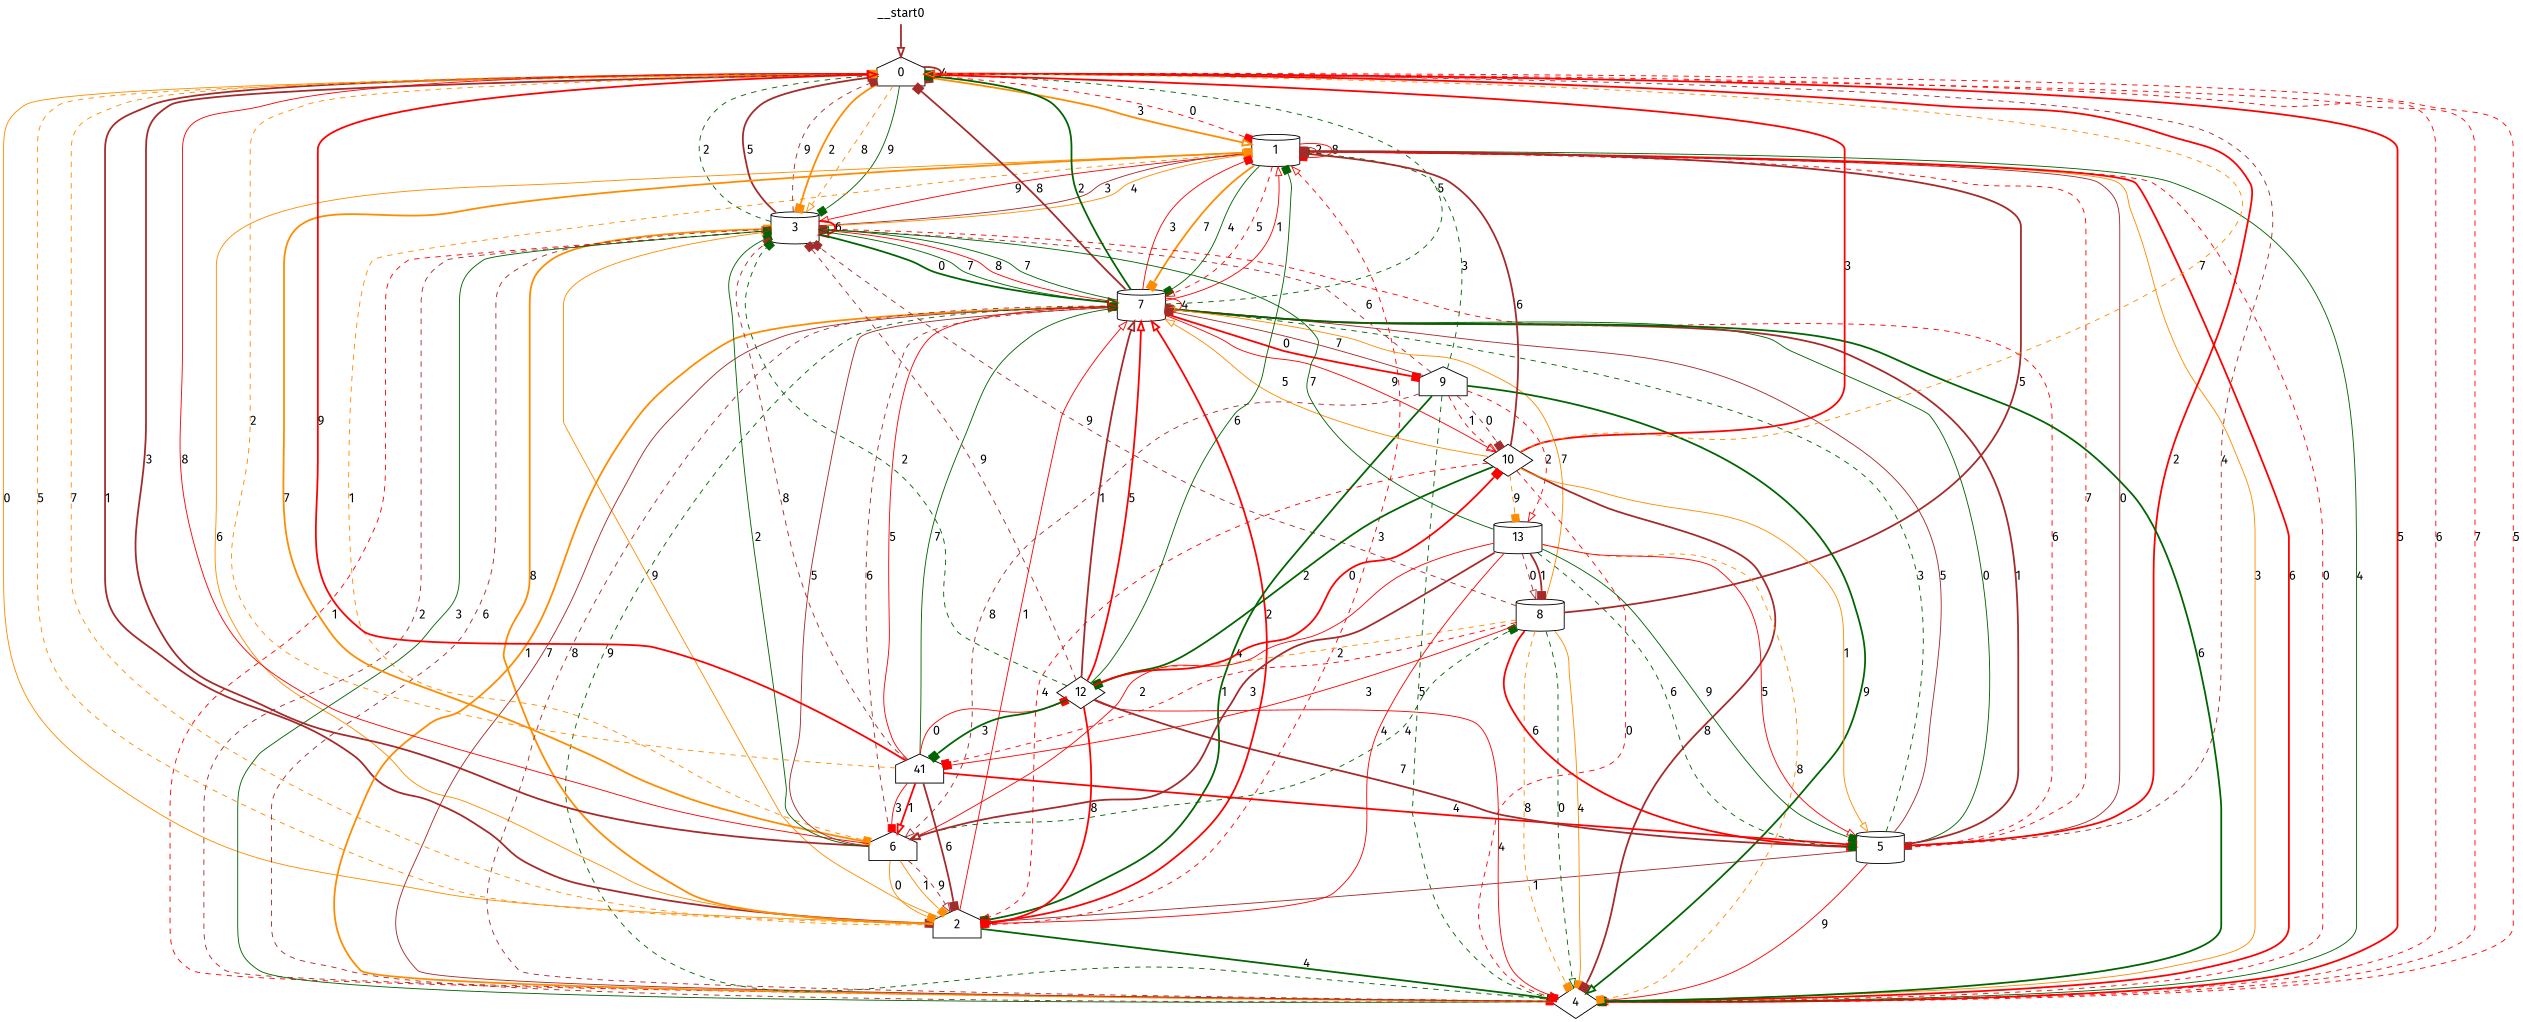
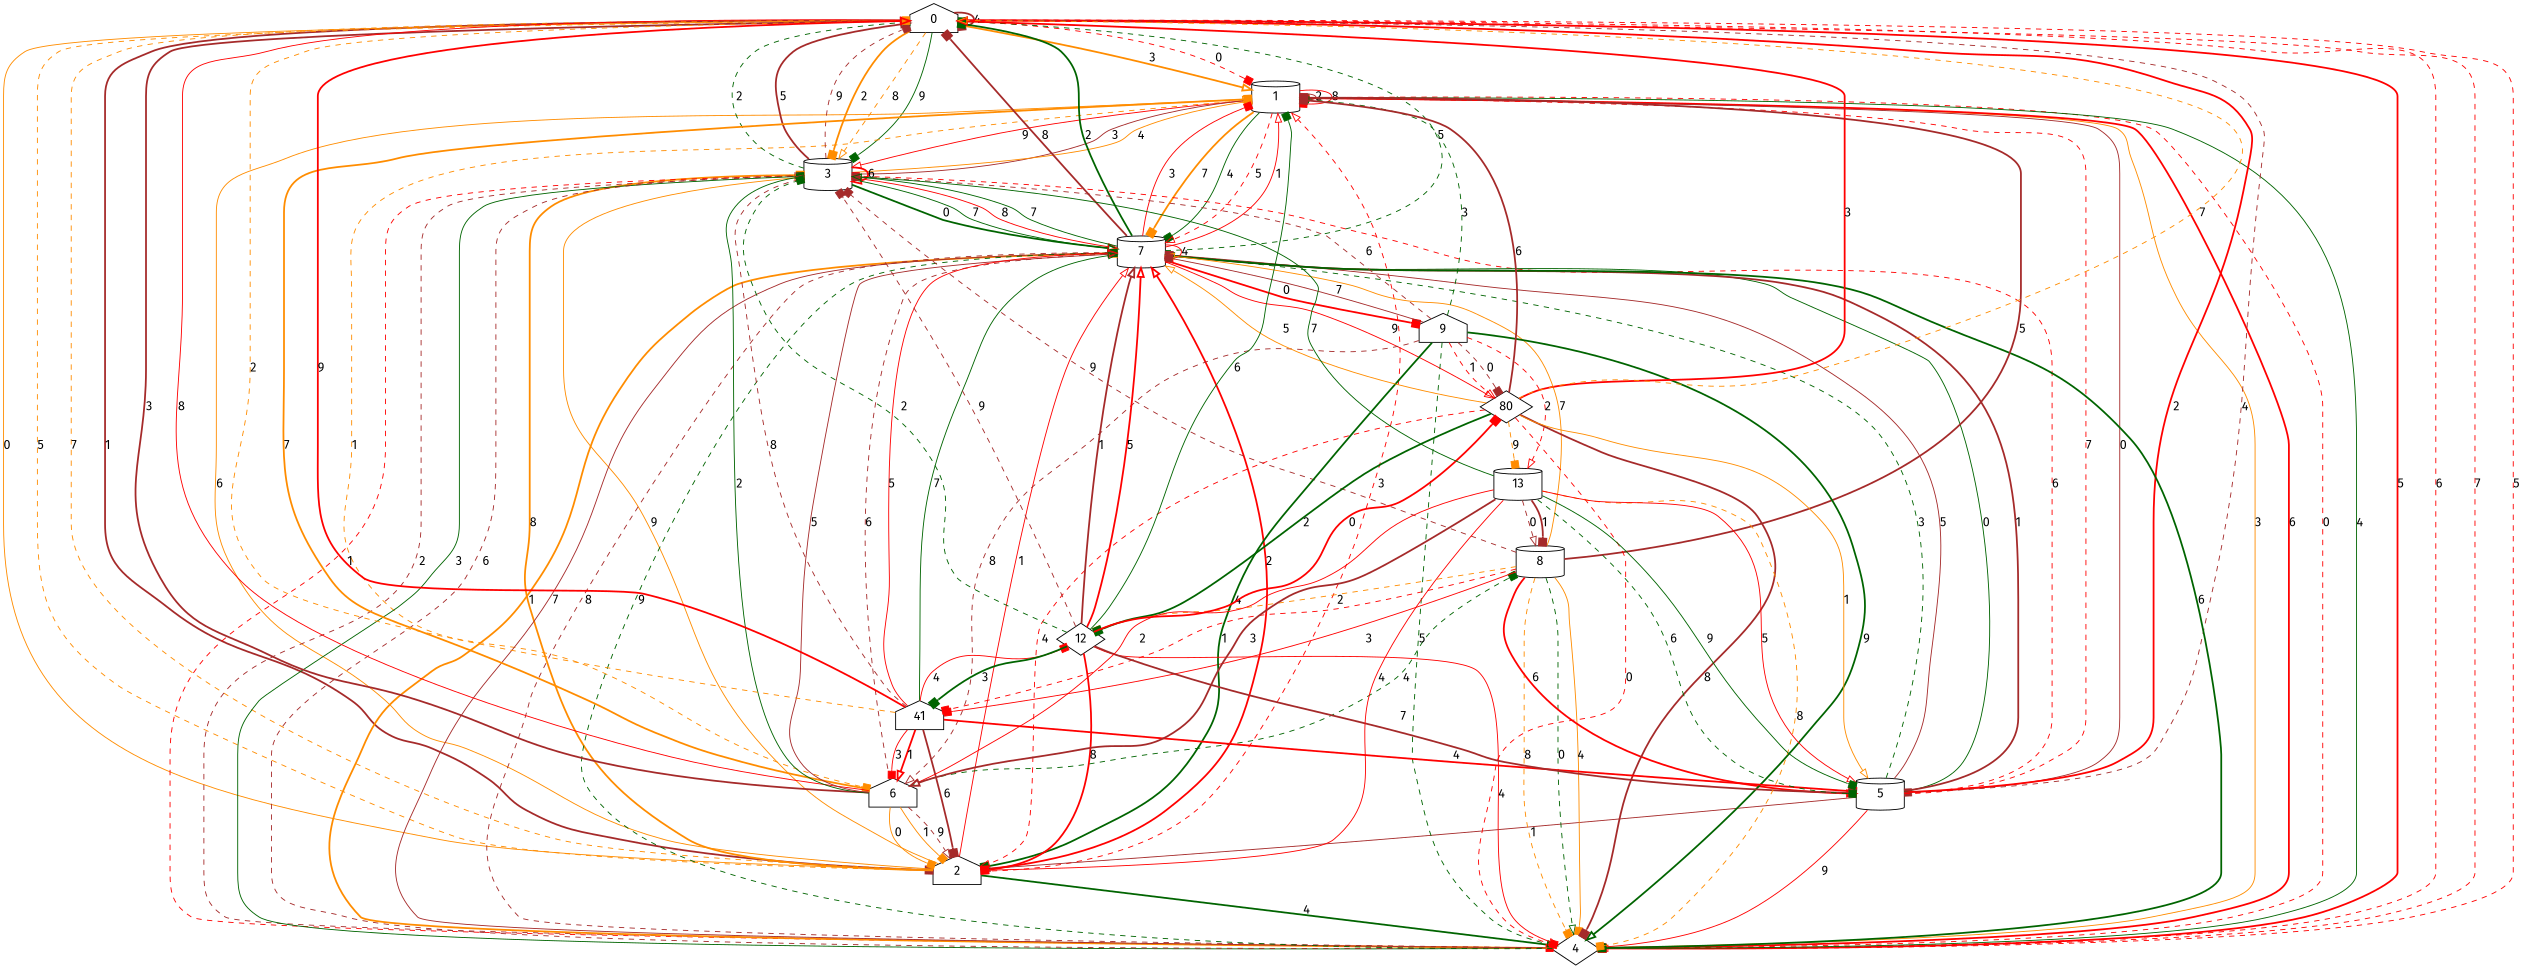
node "__start0": removed
node "10": label "10" -> "80"
edge "41" -> "12": label "0" -> "4"
